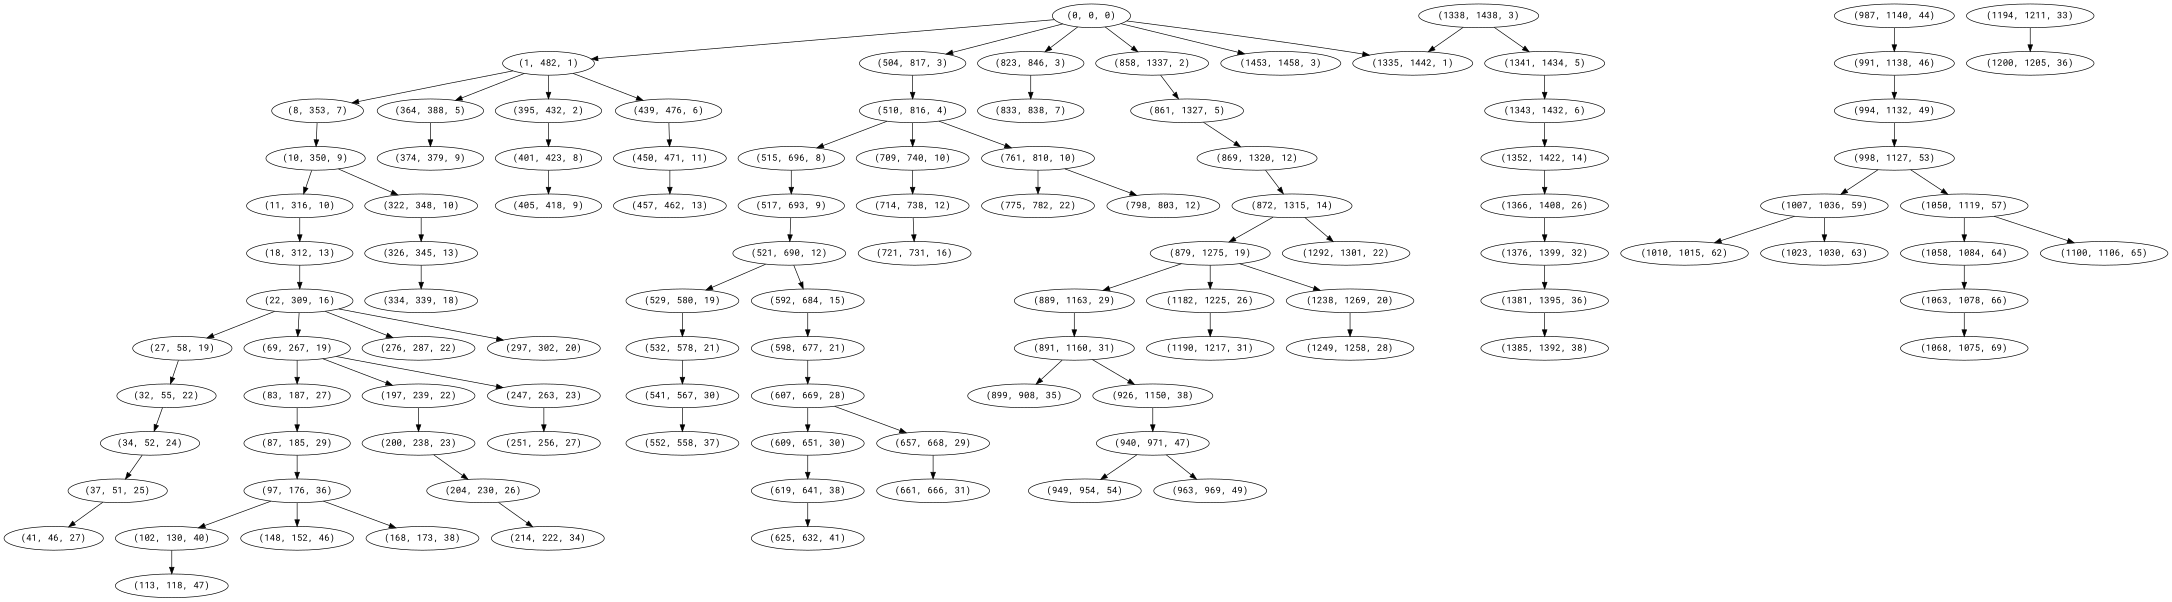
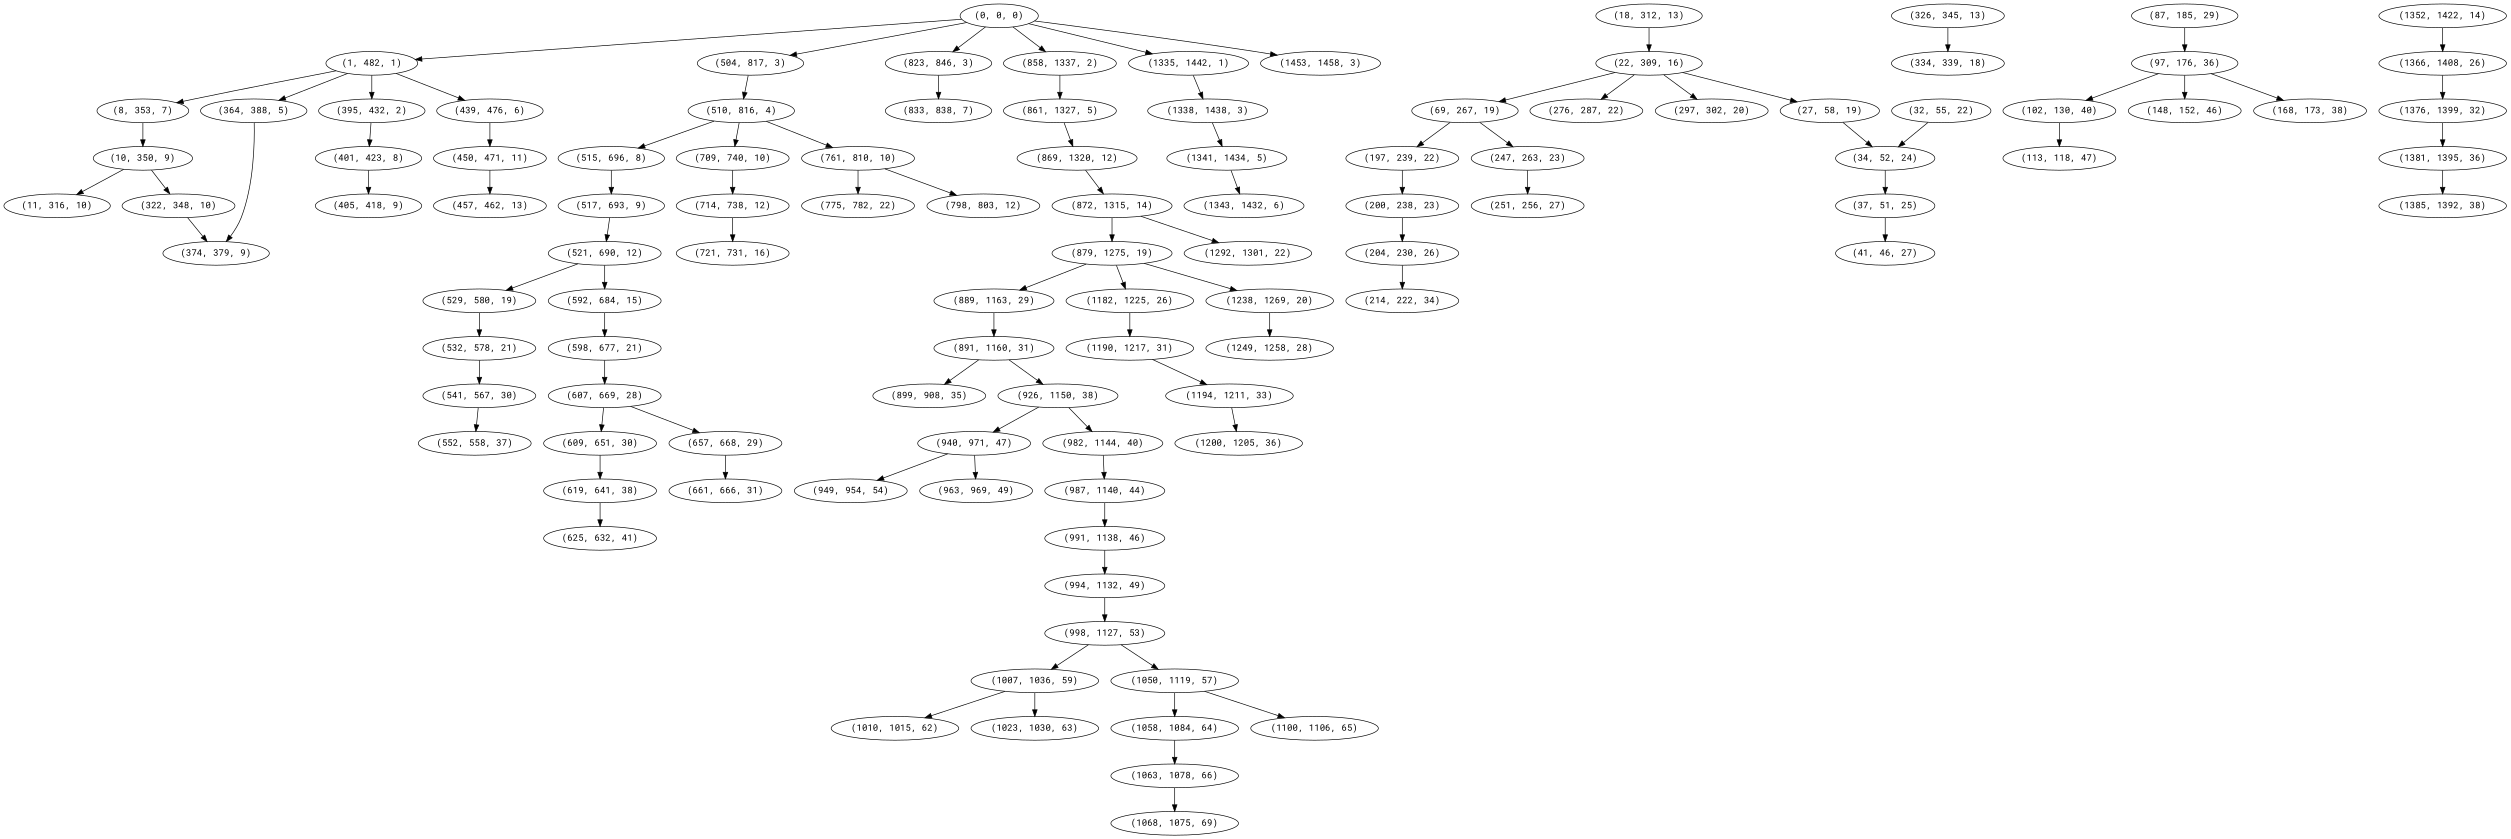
edge "(1338, 1438, 3)" -> "(1335, 1442, 1)": reversed
edge "(1343, 1432, 6)" -> "(1352, 1422, 14)": removed
edge "(11, 316, 10)" -> "(18, 312, 13)": removed
edge "(322, 348, 10)" -> "(326, 345, 13)": now "(322, 348, 10)" -> "(374, 379, 9)"
edge "(27, 58, 19)" -> "(32, 55, 22)": now "(27, 58, 19)" -> "(34, 52, 24)"
edge "(1190, 1217, 31)" -> "(1194, 1211, 33)": added
node "(83, 187, 27)": removed
node "(982, 1144, 40)": added
